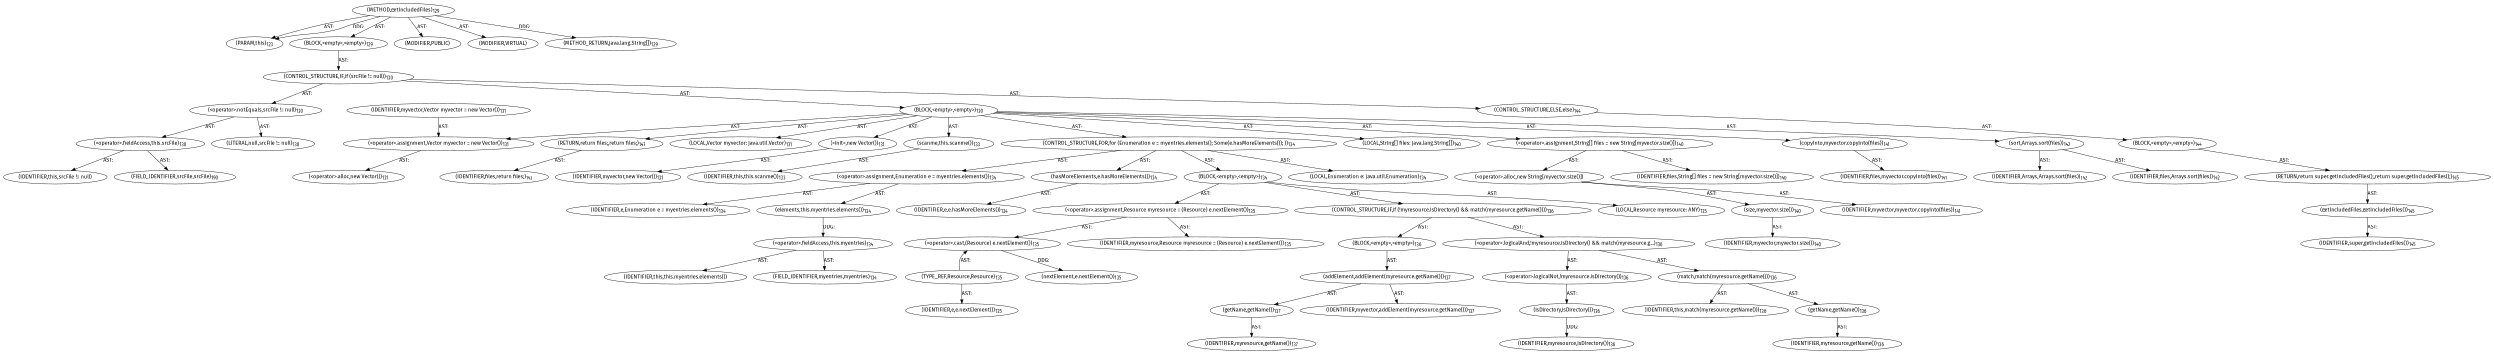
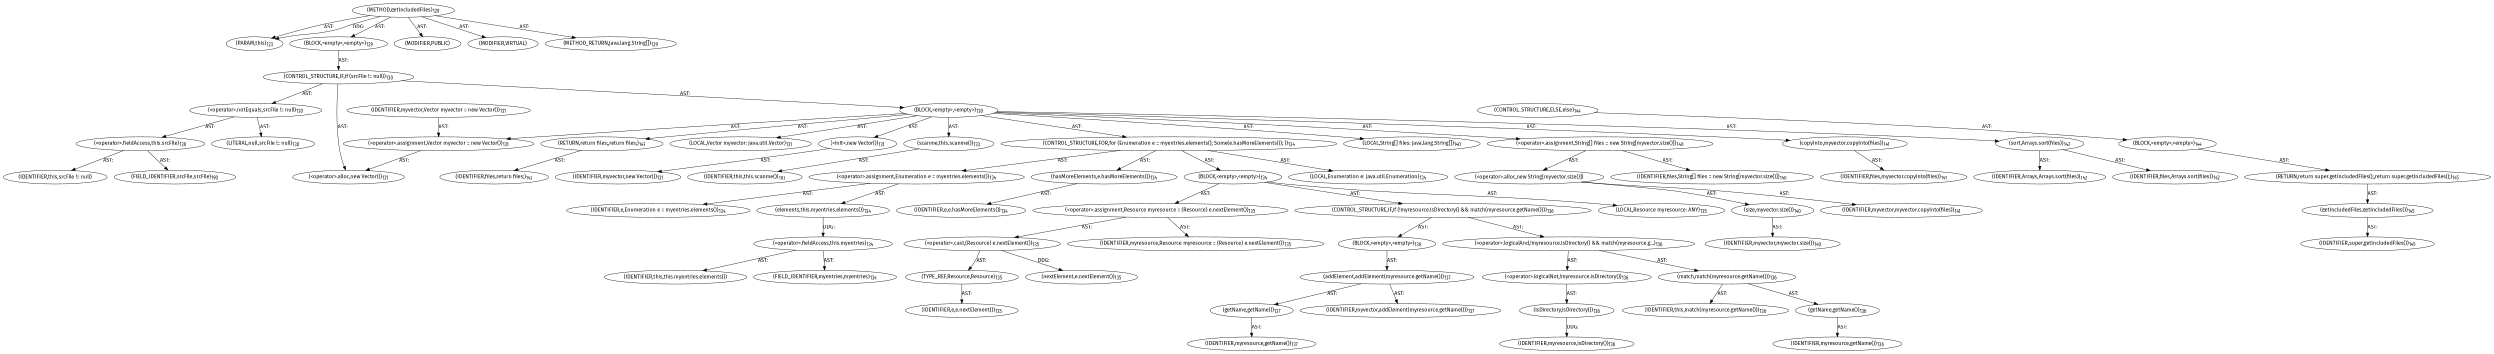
edge "(METHOD,getIncludedFiles)" -> "(METHOD_RETURN,java.lang.String[])": label "DDG: " -> "AST: "
edge "(CONTROL_STRUCTURE,IF,if (srcFile != null))" -> "(CONTROL_STRUCTURE,ELSE,else)": now "(CONTROL_STRUCTURE,IF,if (srcFile != null))" -> "(<operator>.alloc,new Vector())"
node "(IDENTIFIER,this,this.scanme())": text "133" -> "103"
edge "(TYPE_REF,Resource,Resource)" -> "(<operator>.cast,(Resource) e.nextElement())": reversed
